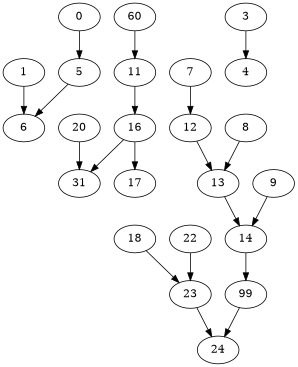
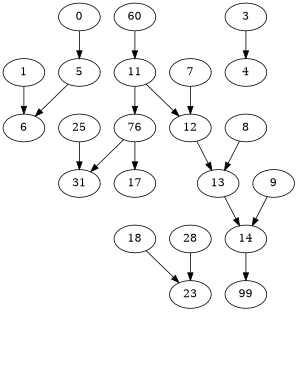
edge "11" -> "12": added
node "20": label "20" -> "25"
node "16": label "16" -> "76"
node "22": label "22" -> "28"
node "24": removed
